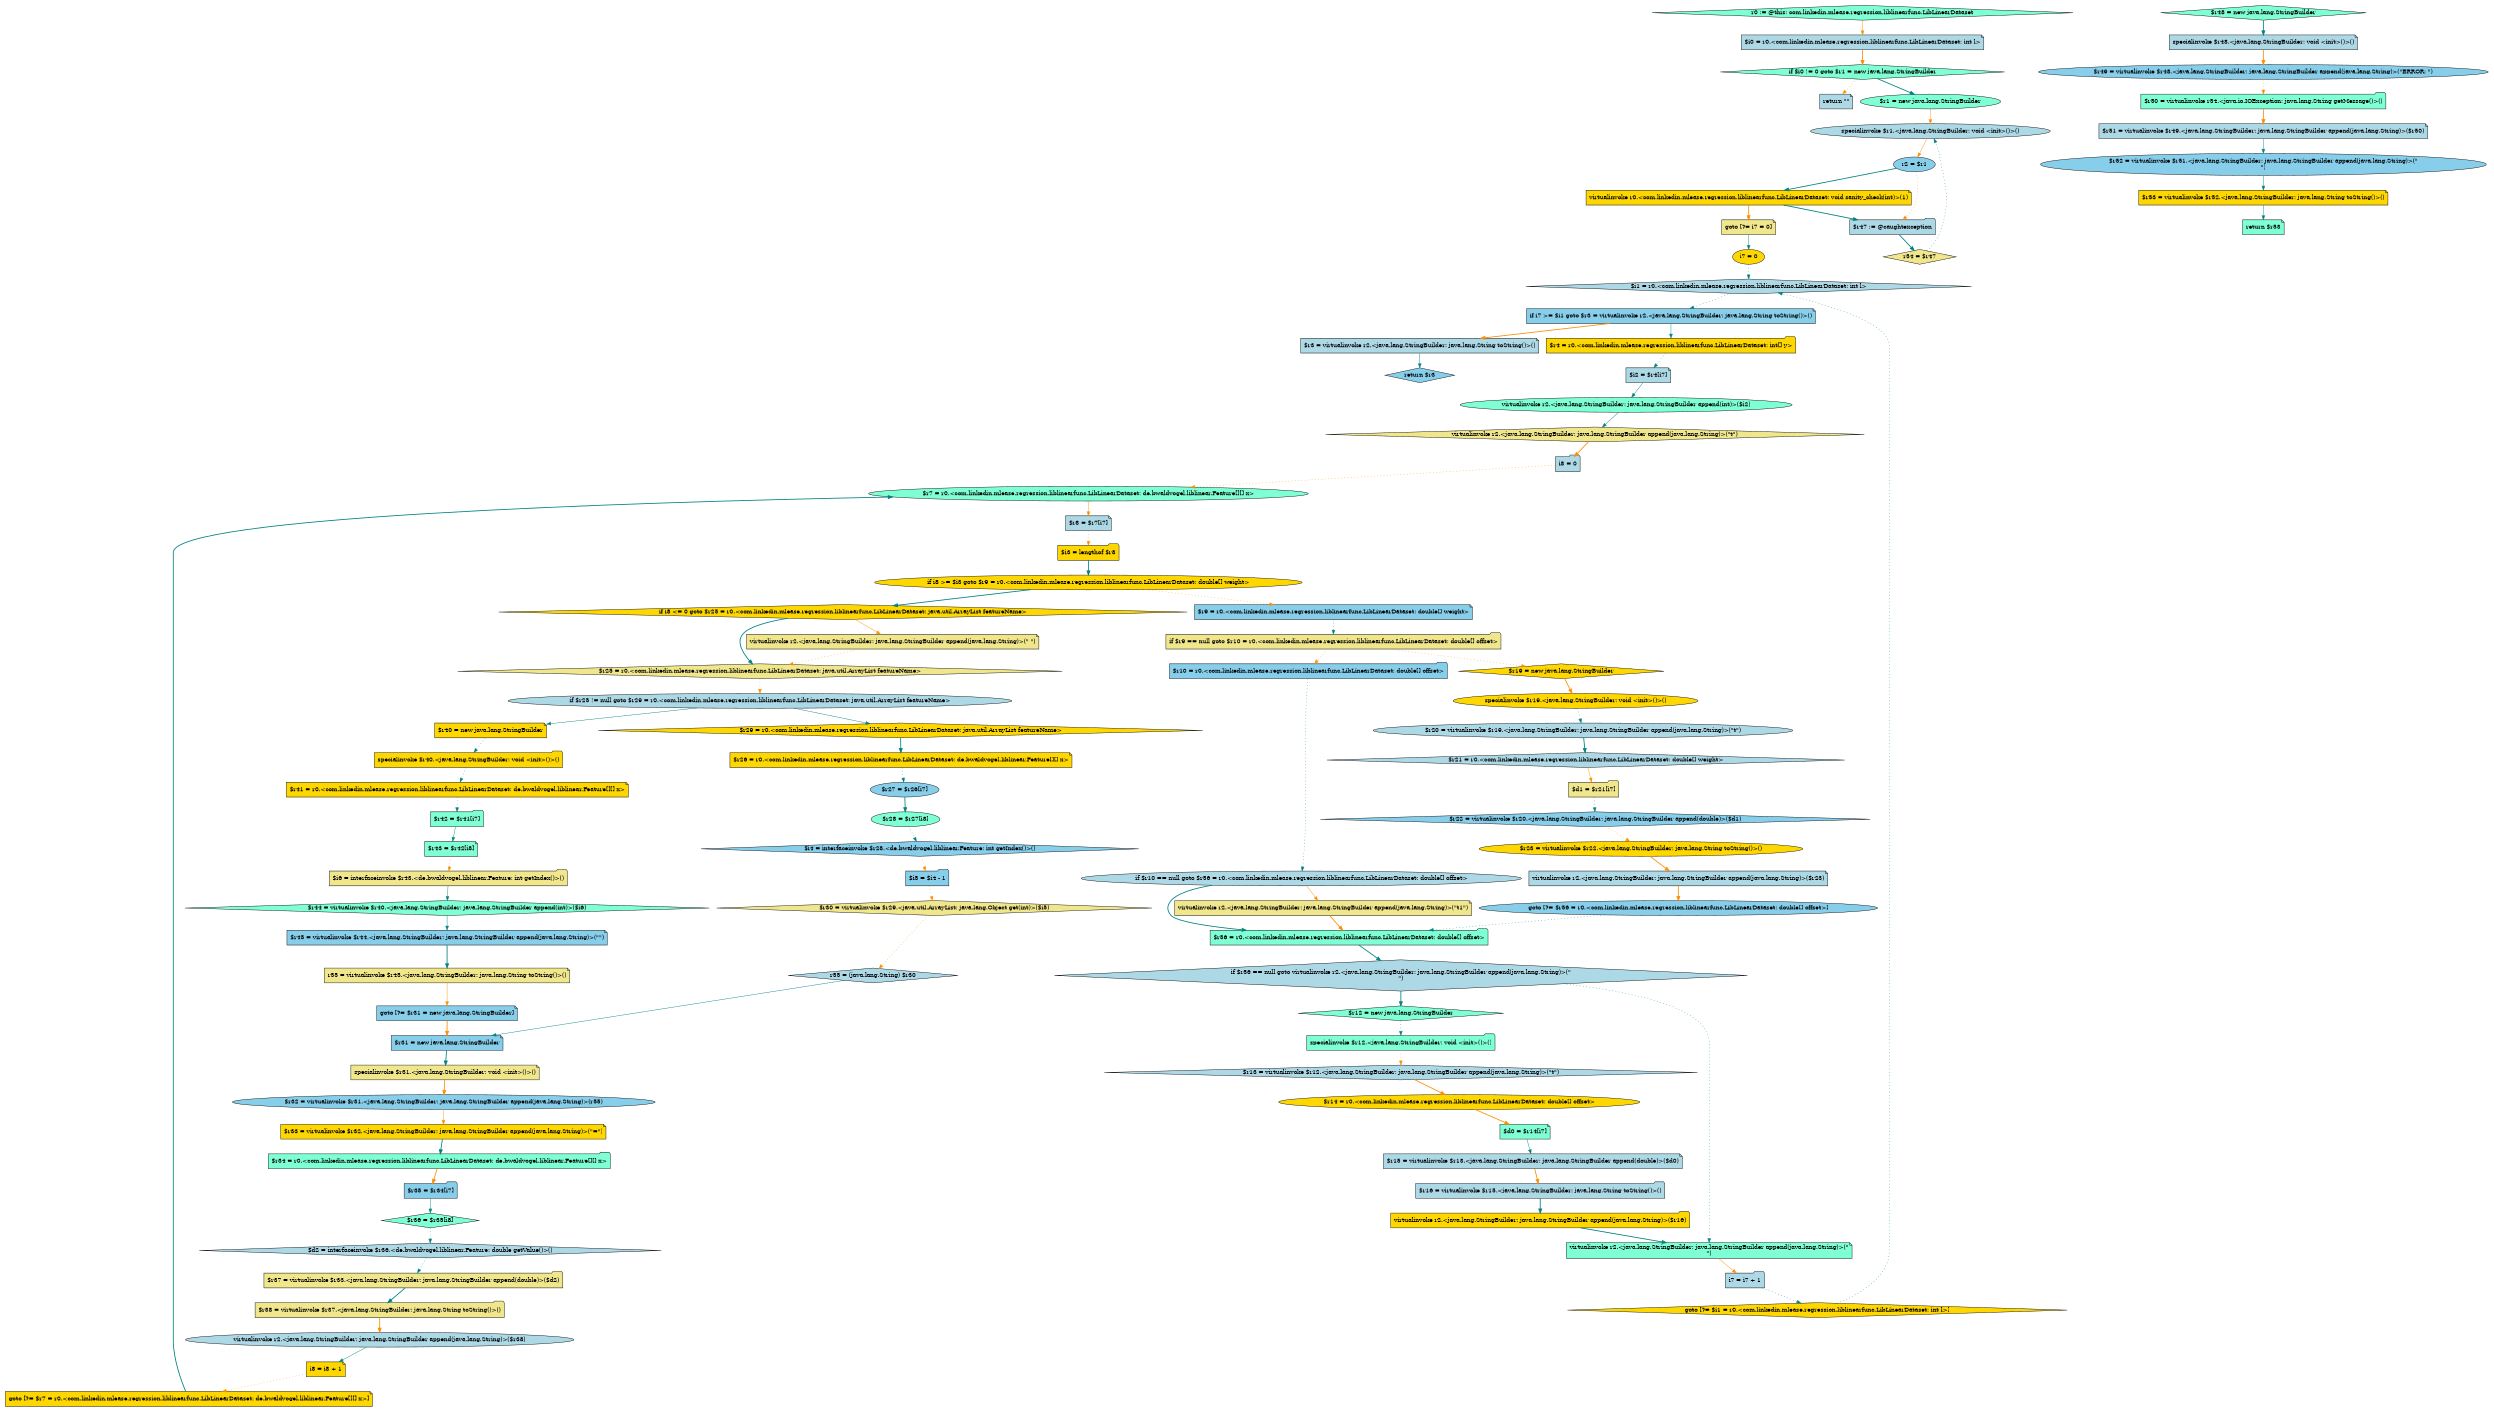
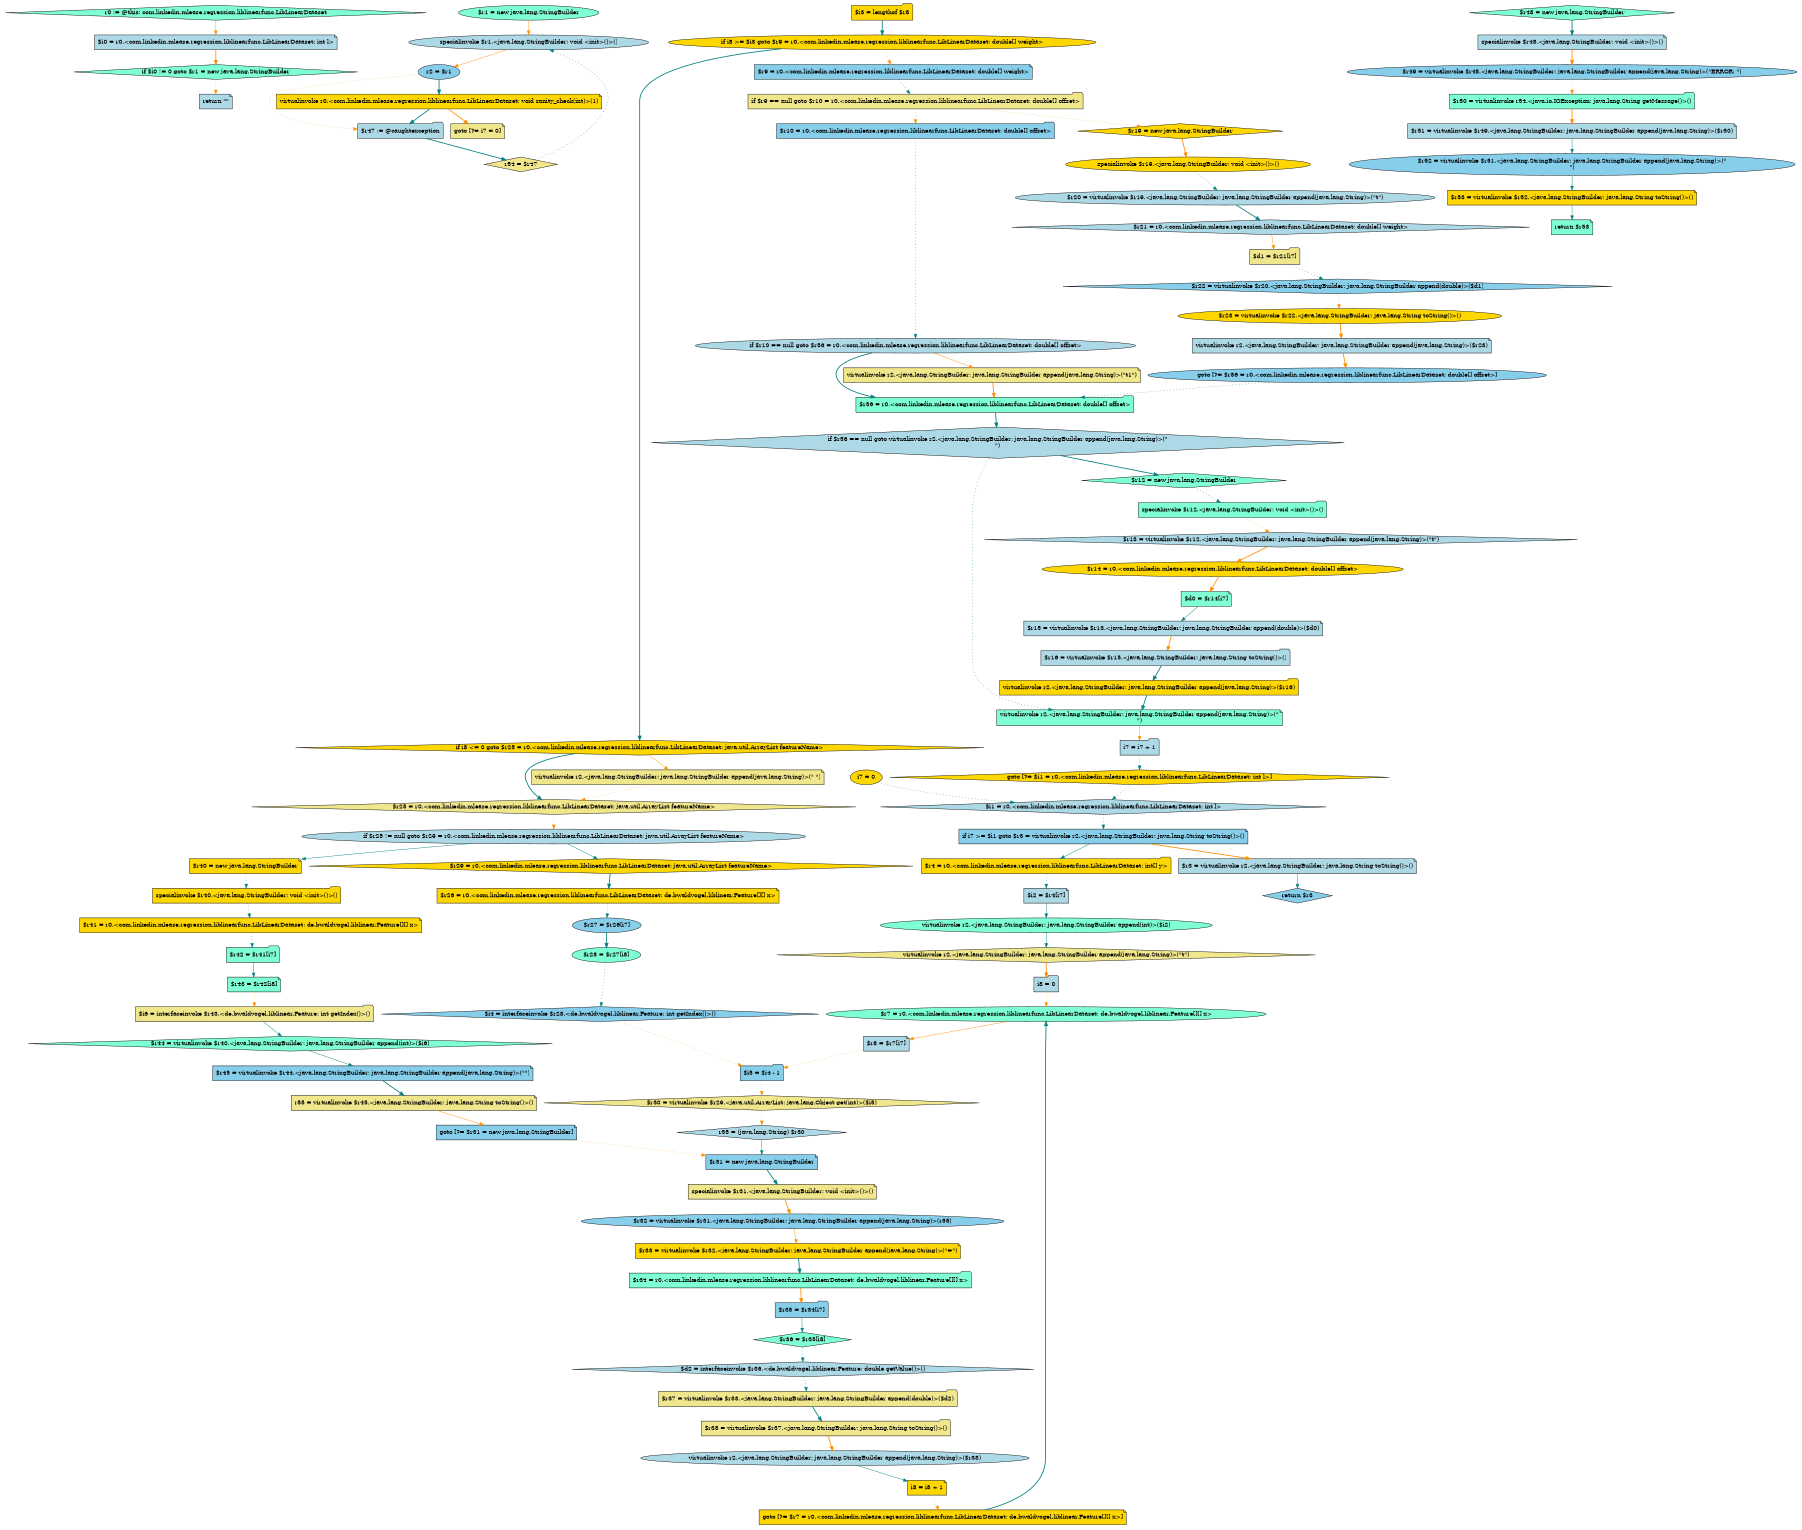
edge "if $i0 != 0 goto $r1 = new java.lang.StringBuilder" -> "$r1 = new java.lang.StringBuilder": removed
edge "goto [?= i7 = 0]" -> "i7 = 0": removed
edge "$r8 = $r7[i7]" -> "$i3 = lengthof $r8": now "$r8 = $r7[i7]" -> "$i5 = $i4 - 1"
edge "goto [?= $r31 = new java.lang.StringBuilder]" -> "$r31 = new java.lang.StringBuilder": style bold -> dotted
